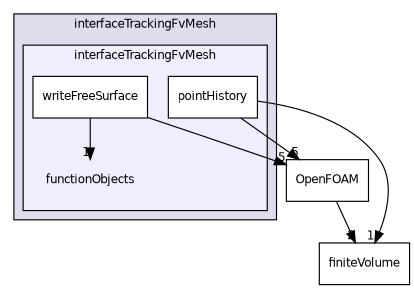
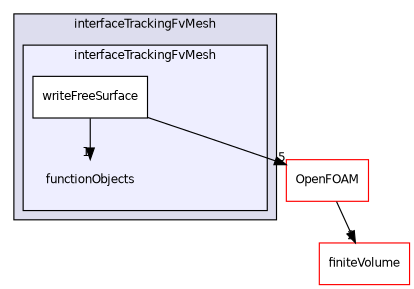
node "pointHistory": removed
node "OpenFOAM": color black -> red
node "finiteVolume": color black -> red
